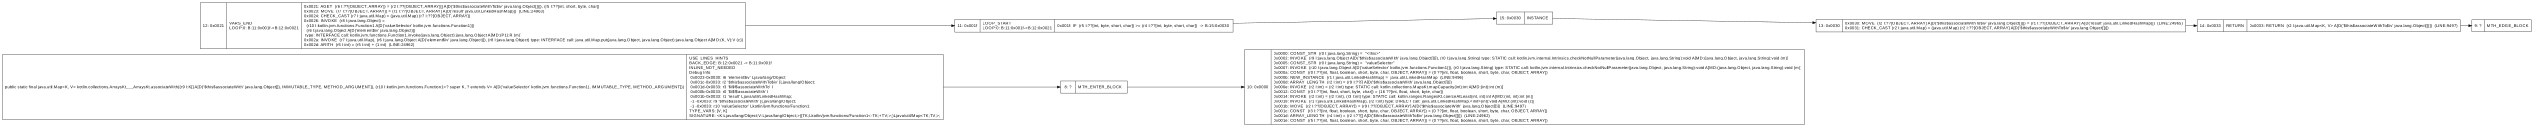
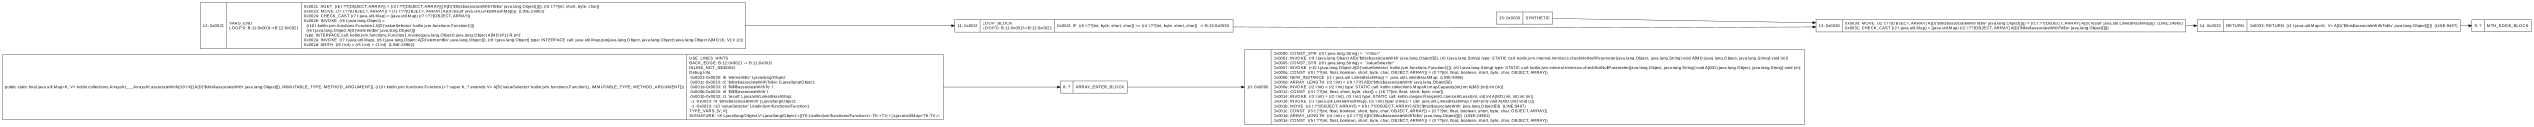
node "15: 0x0030": text "INSTANCE" -> "SYNTHETIC"
edge "11: 0x001f" -> "15: 0x0030": now "11: 0x001f" -> "13: 0x0030"
node "11: 0x001f": text "LOOP_START" -> "LOOP_BLOCK"
node "8: ?": text "MTH_ENTER_BLOCK" -> "ARRAY_ENTER_BLOCK"
